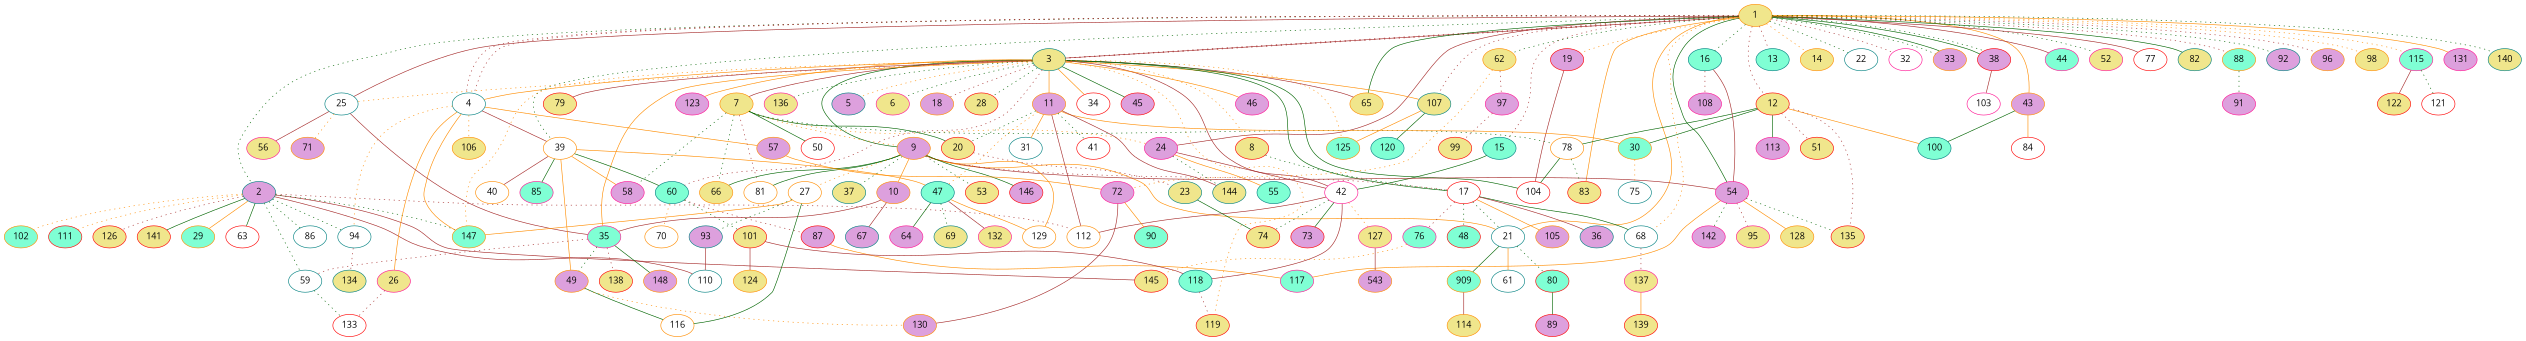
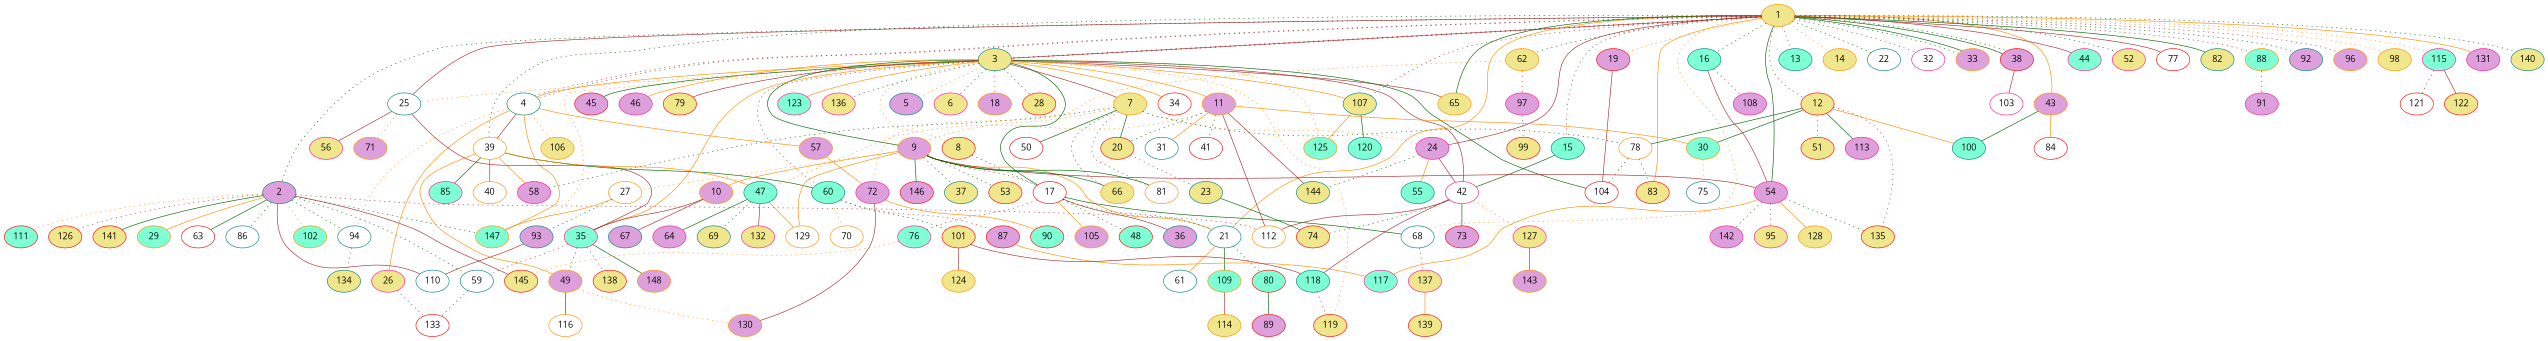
node "123": fillcolor plum -> aquamarine
edge "78" -- "104": style solid -> dotted
node "543": label "543" -> "143"
node "909": label "909" -> "109"
edge "27" -- "116": removed
